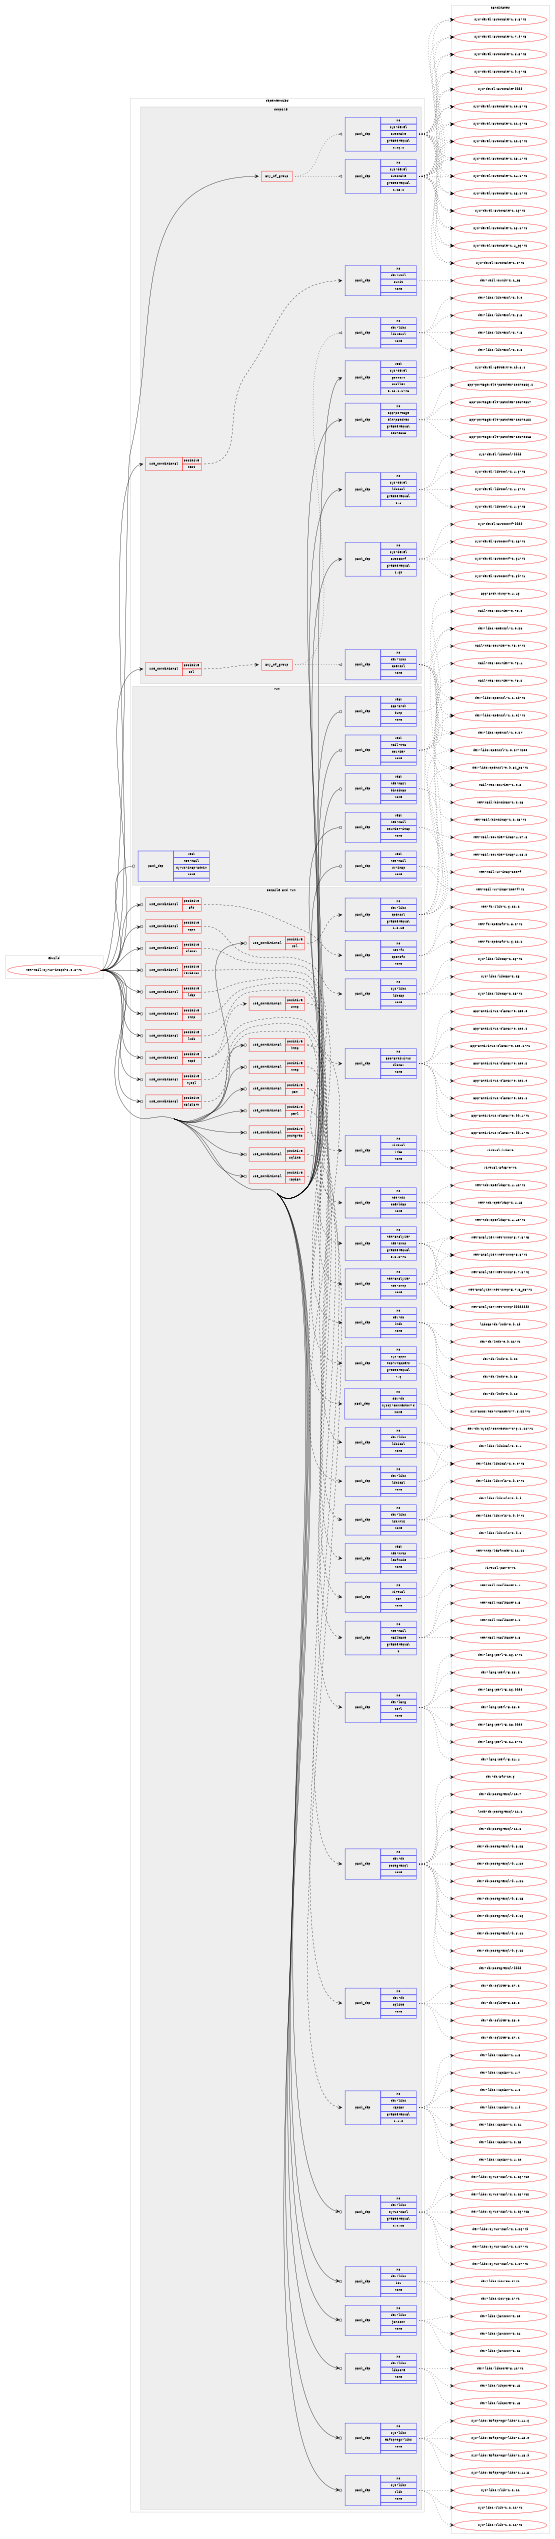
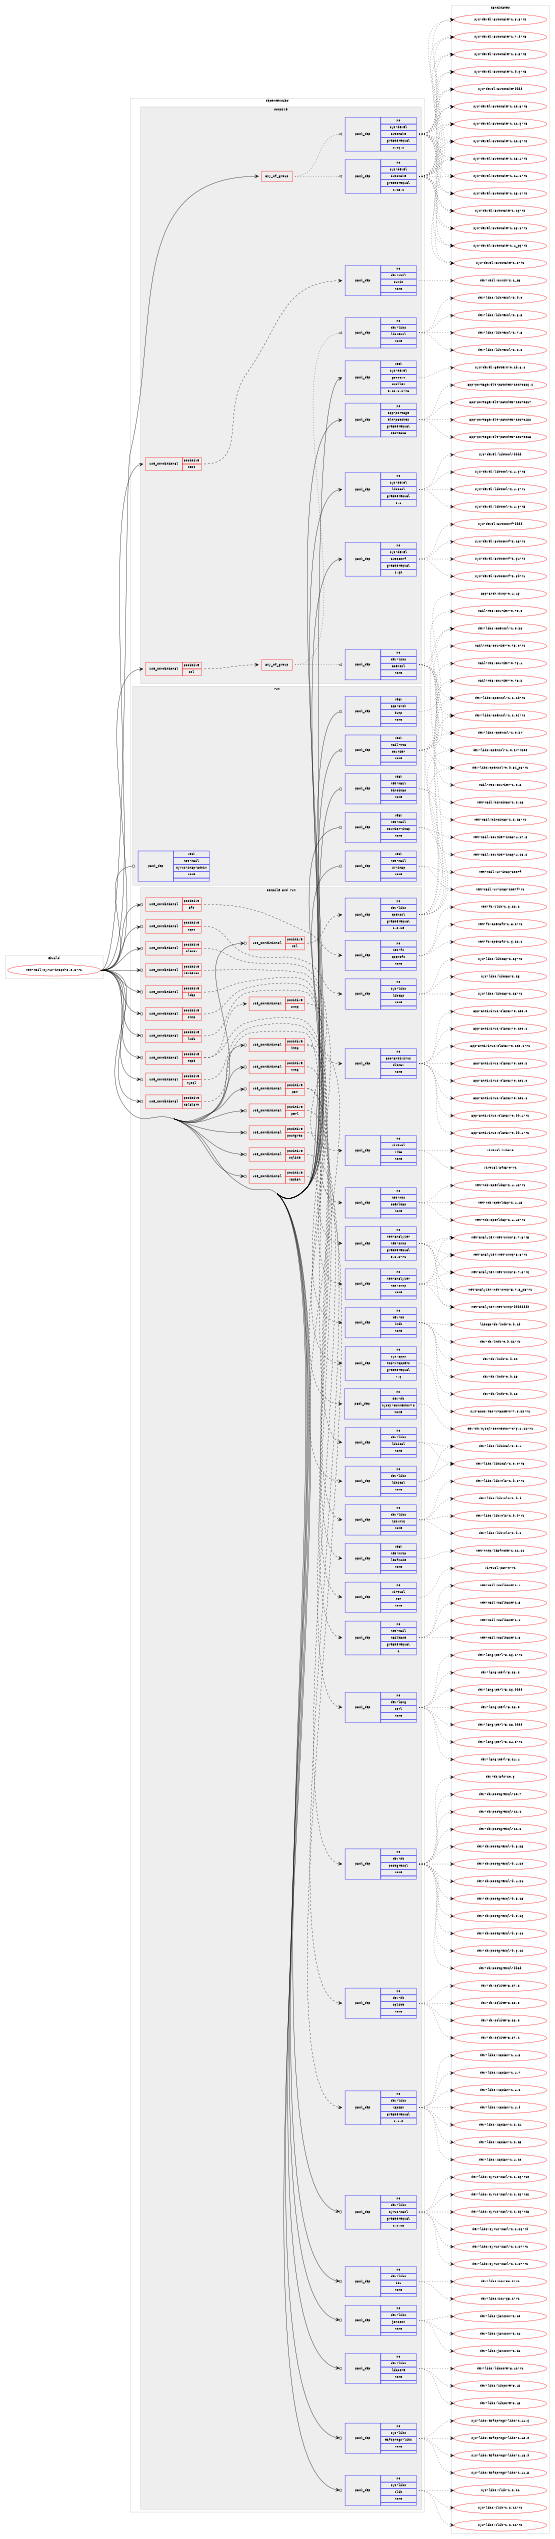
node "lmdb-db/postgresql-11.1": label "lmdb-db/postgresql-11.1" -> "dev-db/postgresql-11.1"
node "dev-db/postgresql-9999": label "dev-db/postgresql-9999" -> "dev-db/postgresql-9939"
